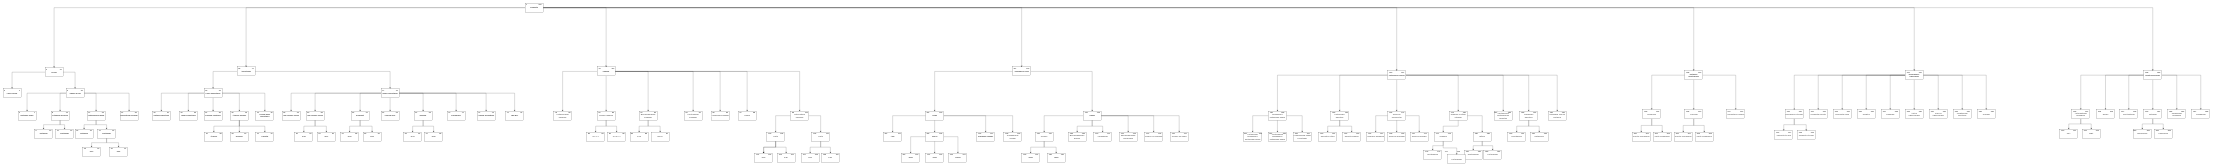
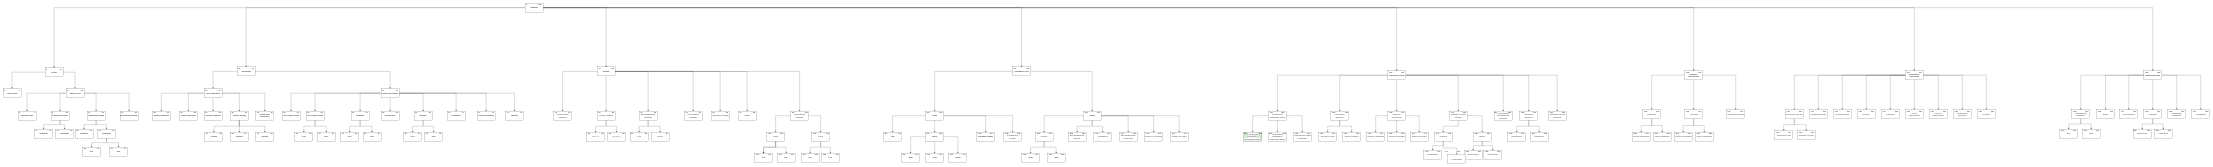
node "Potinkiniai jungikliai ir kištukiniai lizdai": fillcolor #ffffff -> #d5e8d4
